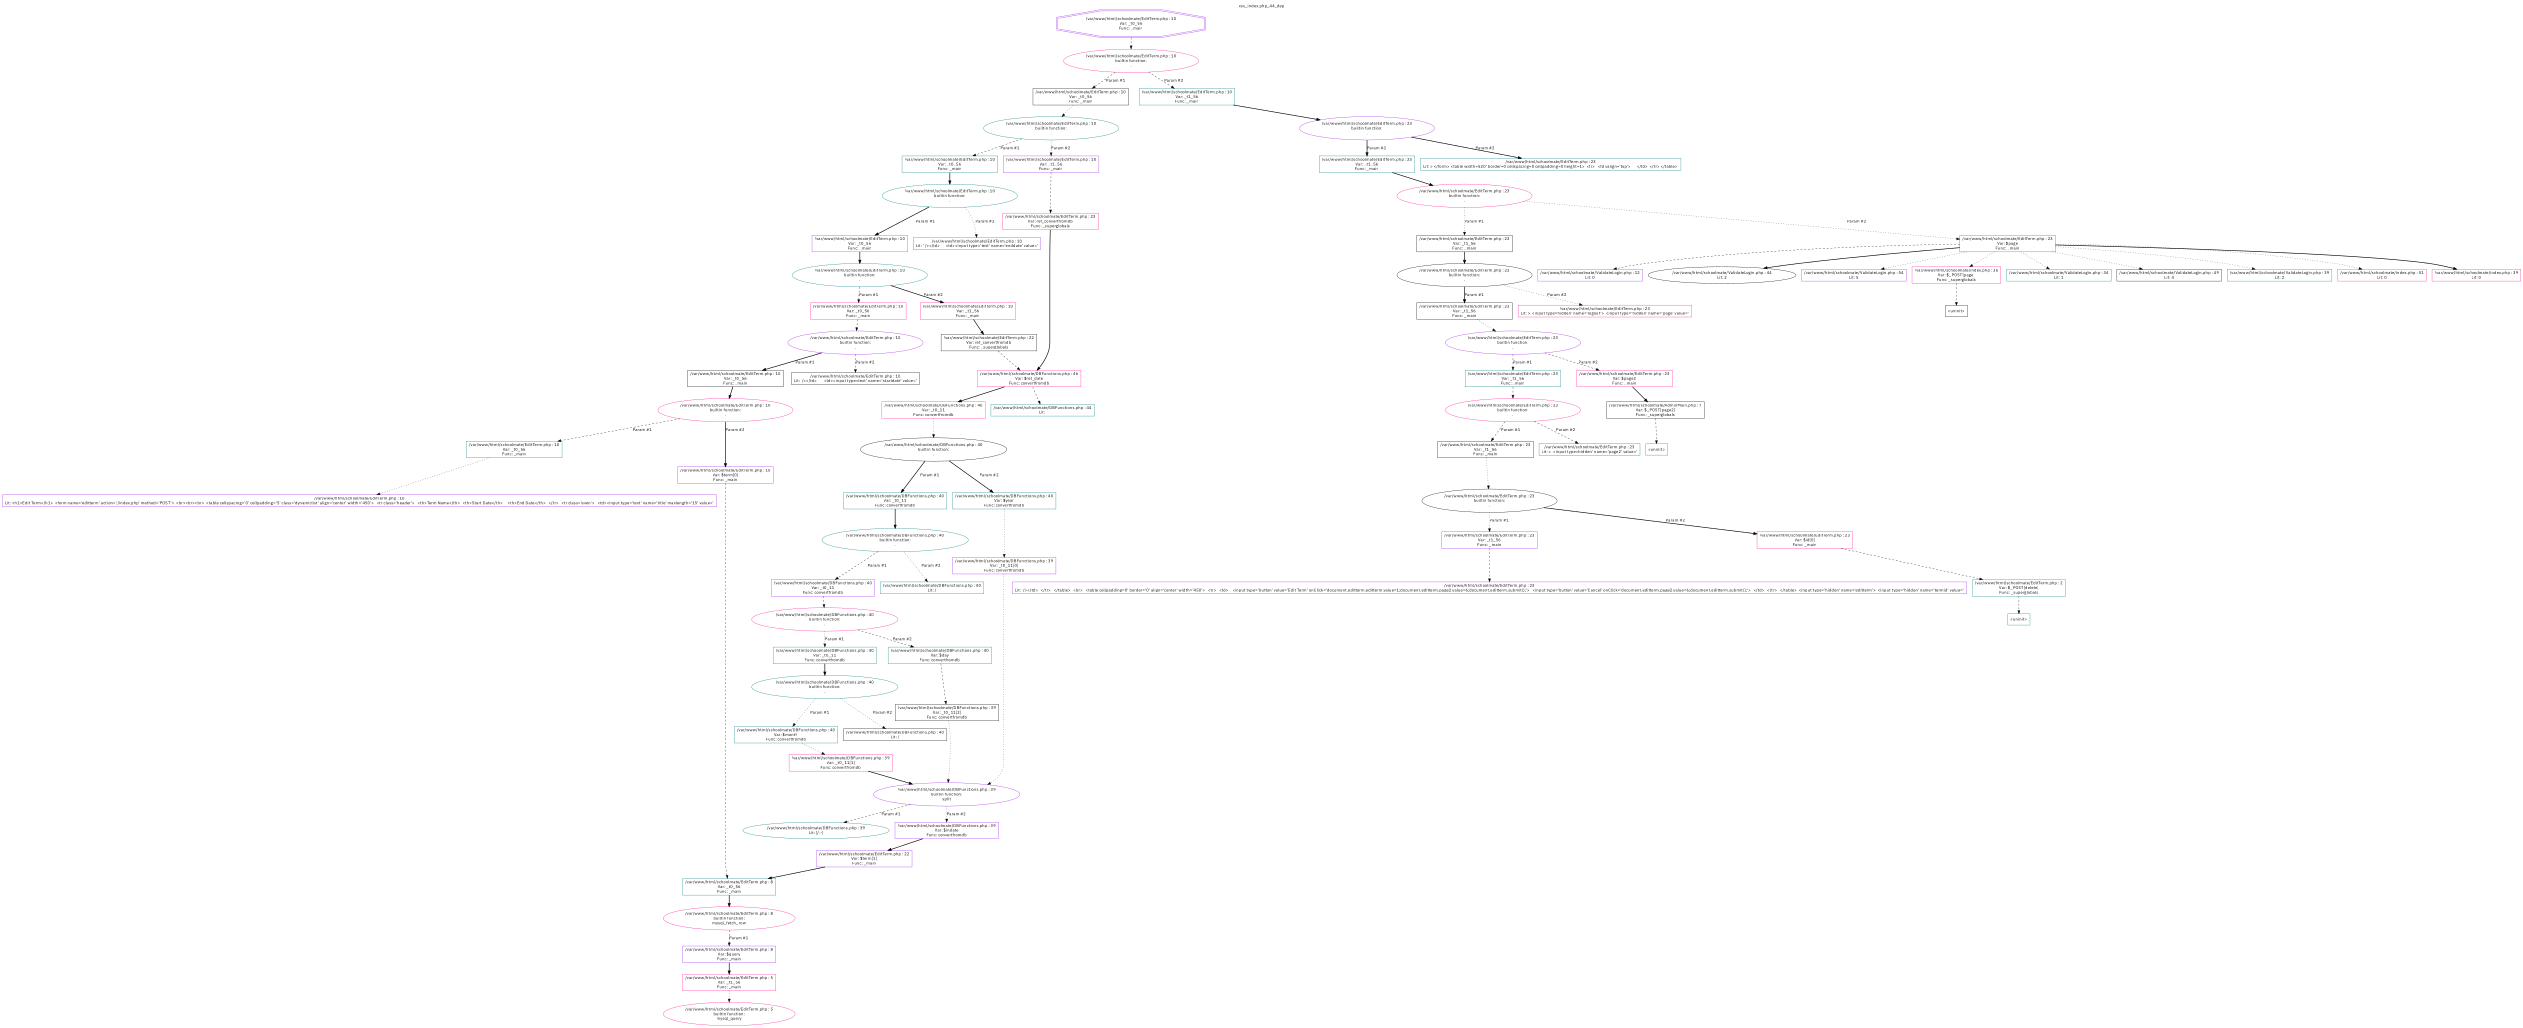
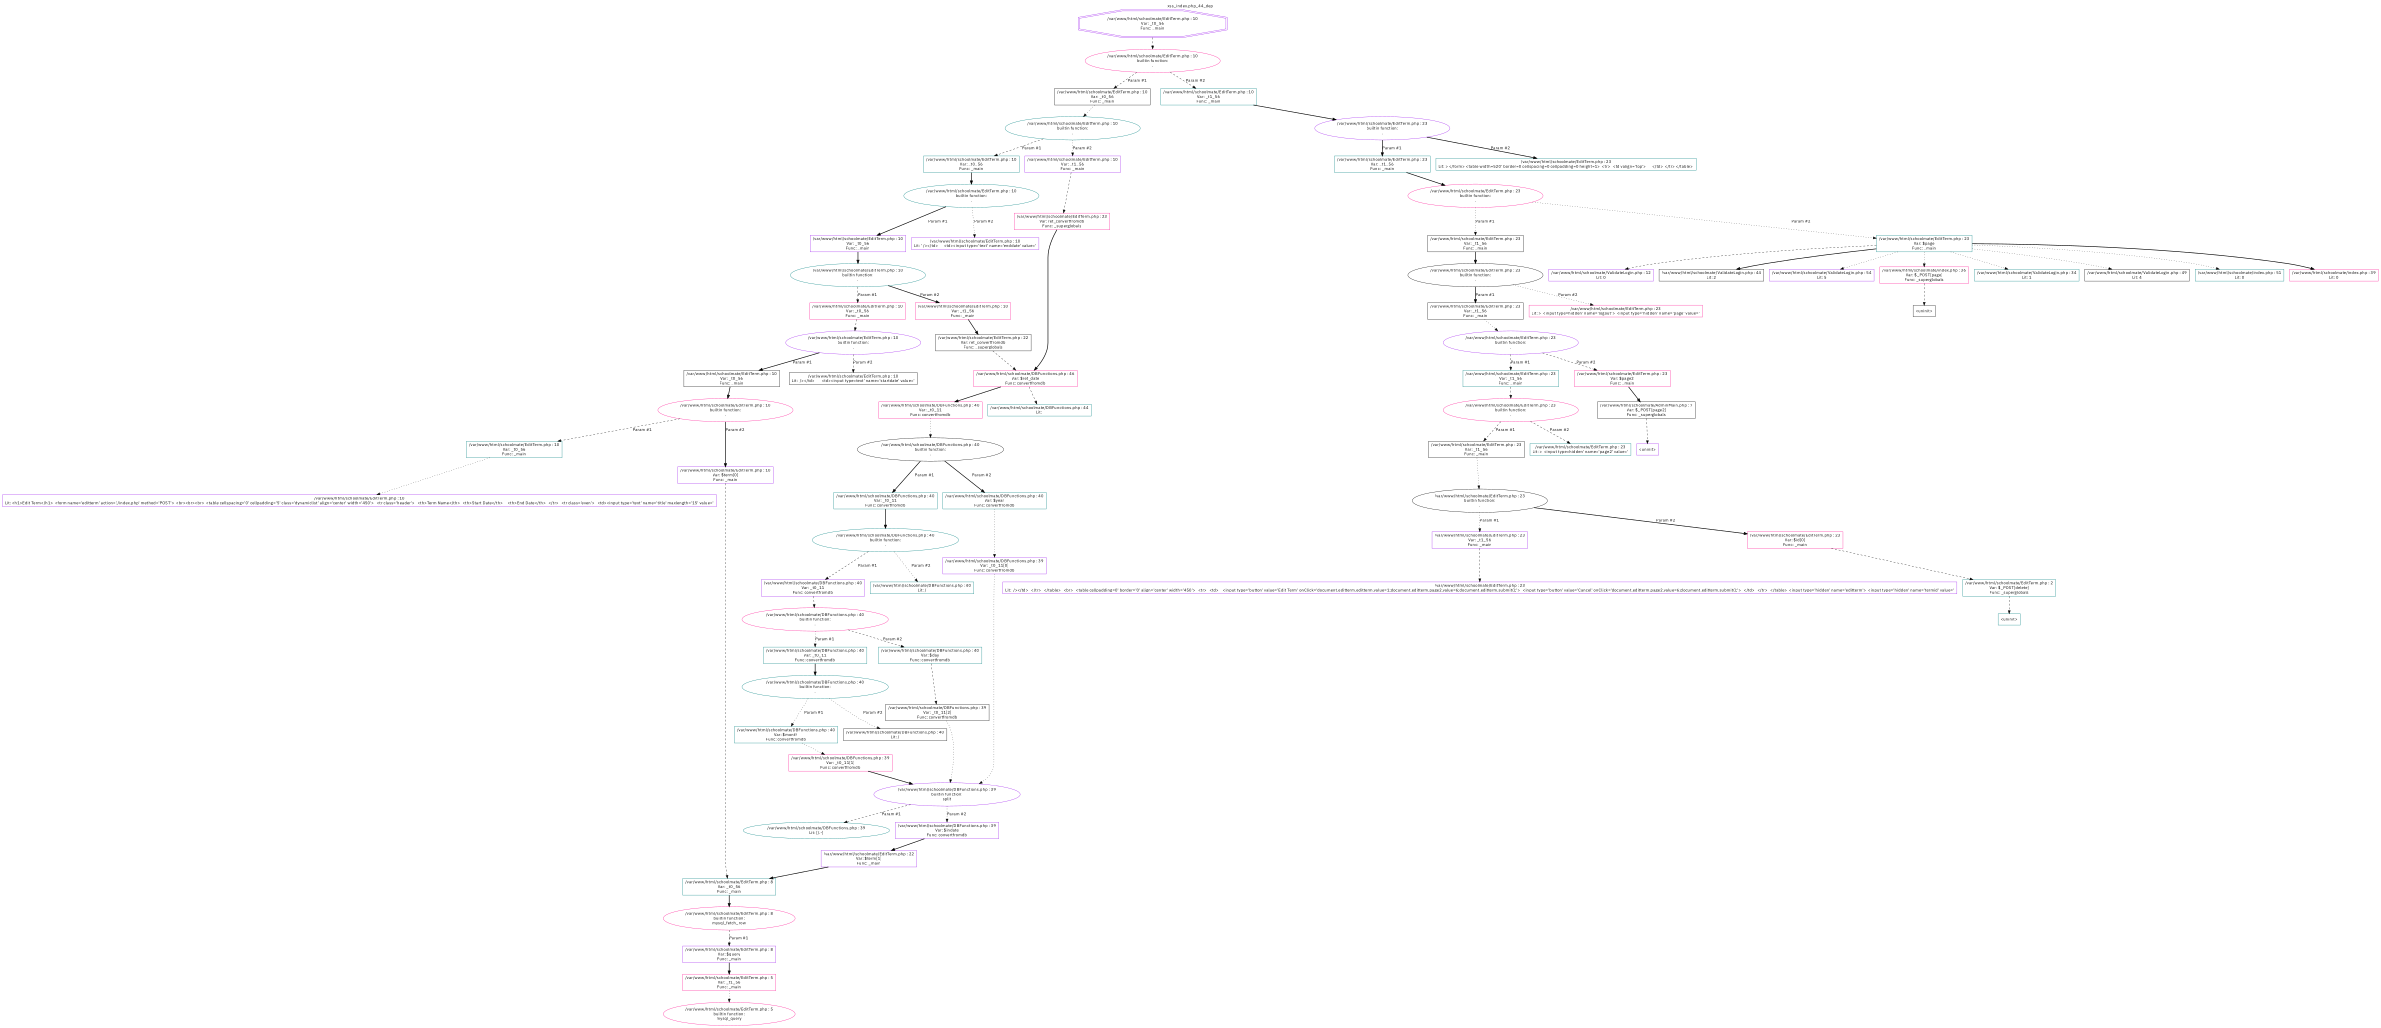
node "/var/www/html/schoolmate/ValidateLogin.php : 44 Lit: 2": shape ellipse -> box
node "/var/www/html/schoolmate/ValidateLogin.php : 39 Lit: 2": removed
node "/var/www/html/schoolmate/index.php : 51 Lit: 0": color deeppink -> teal
